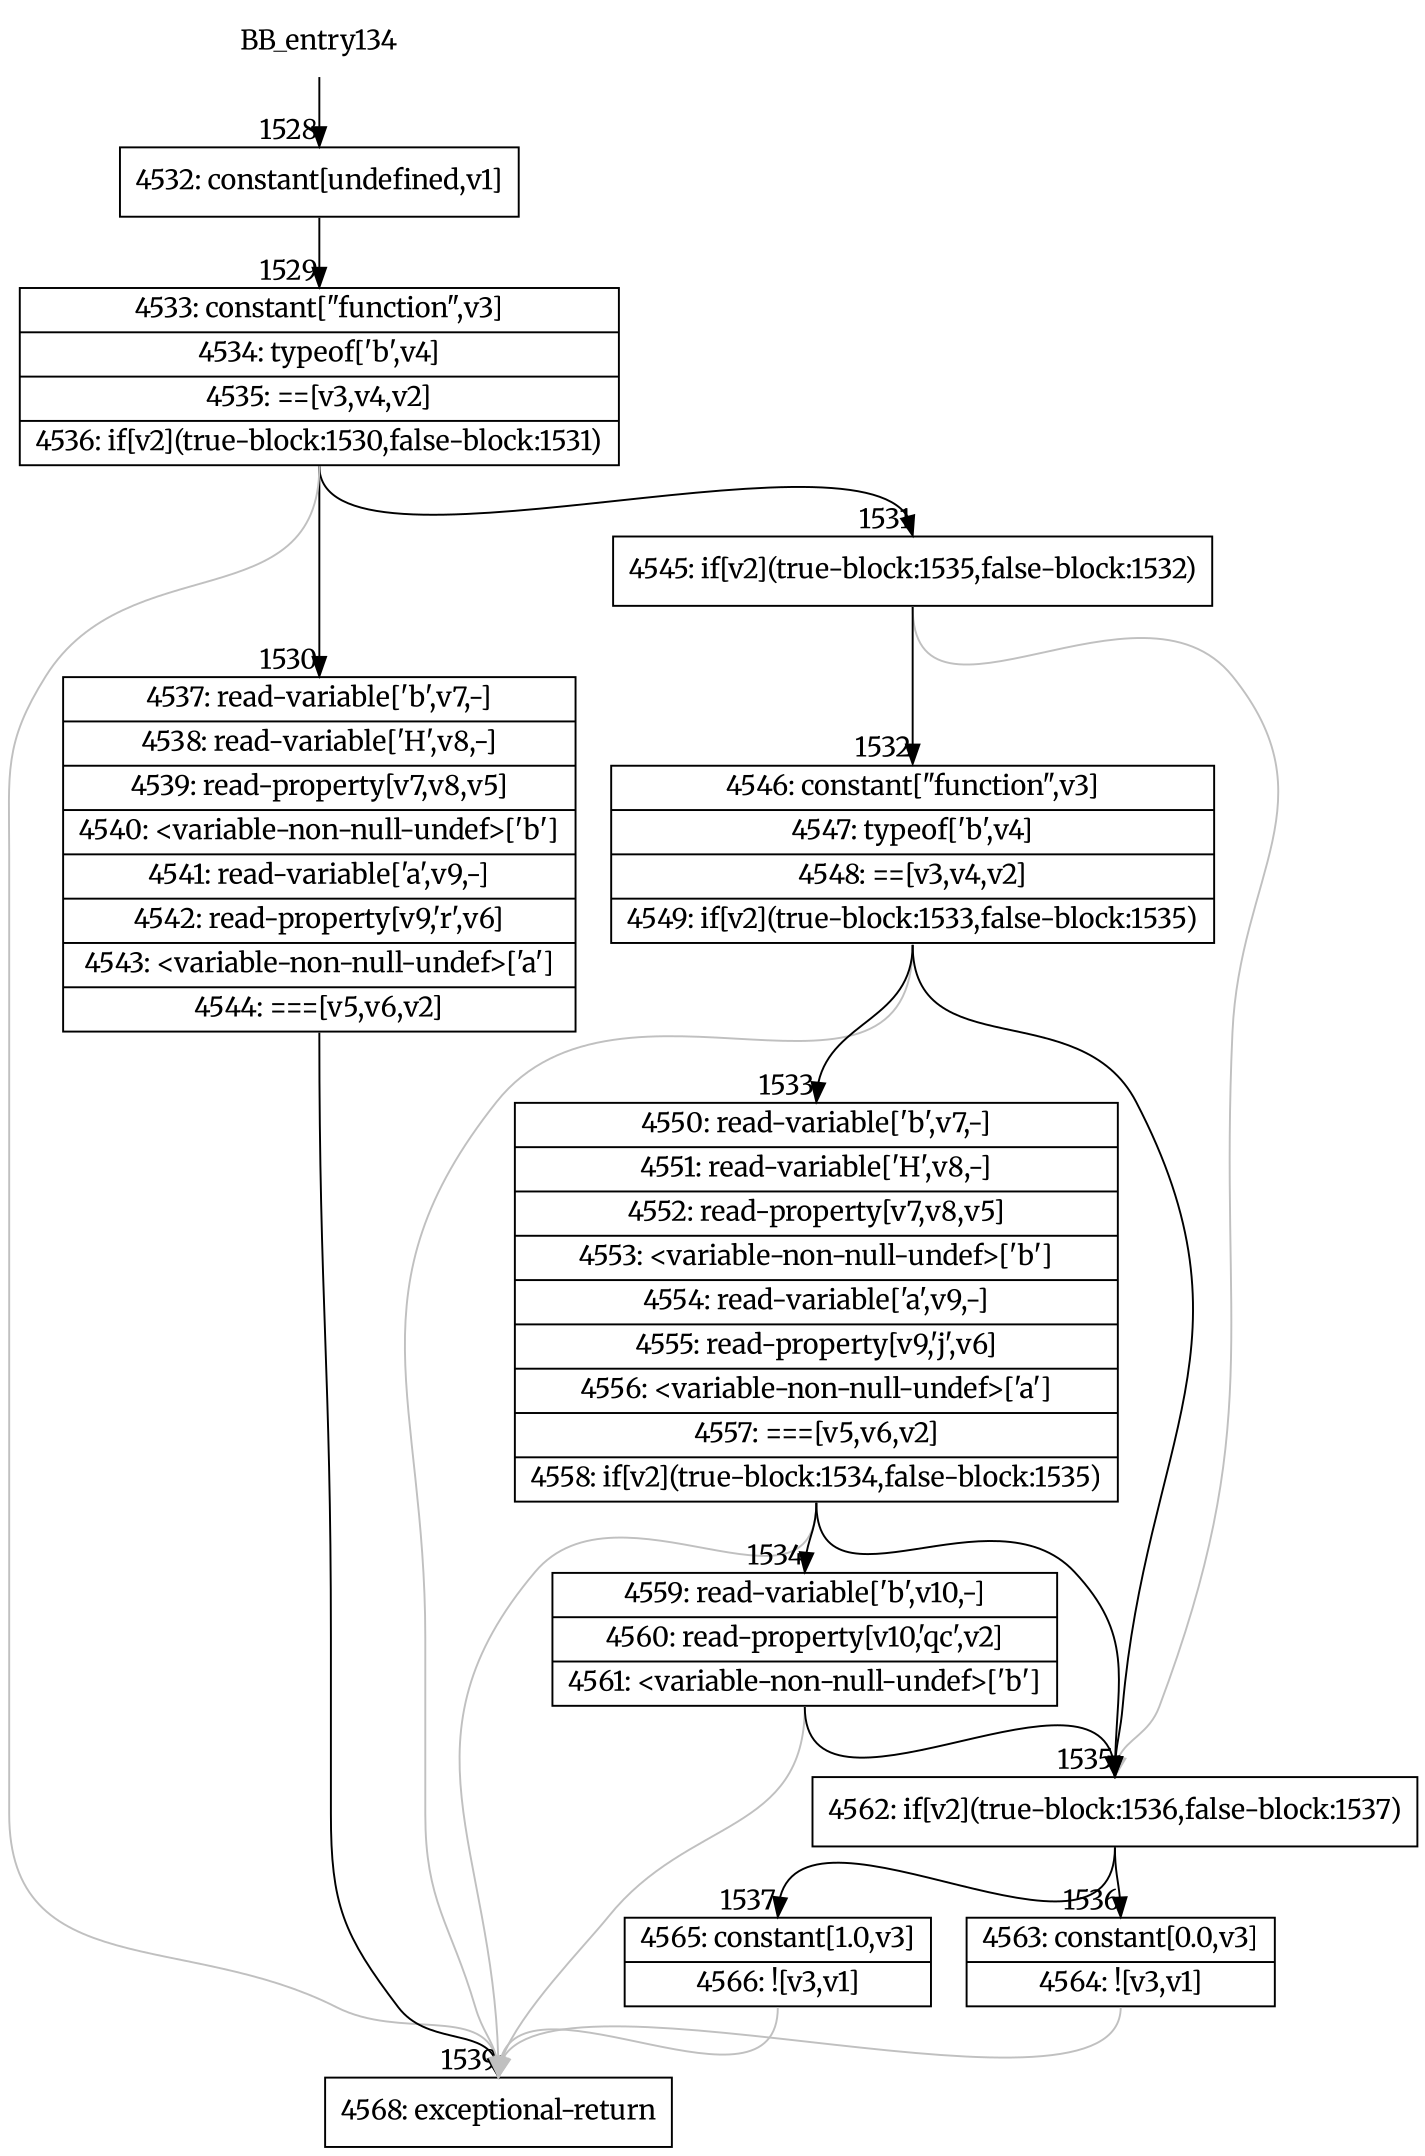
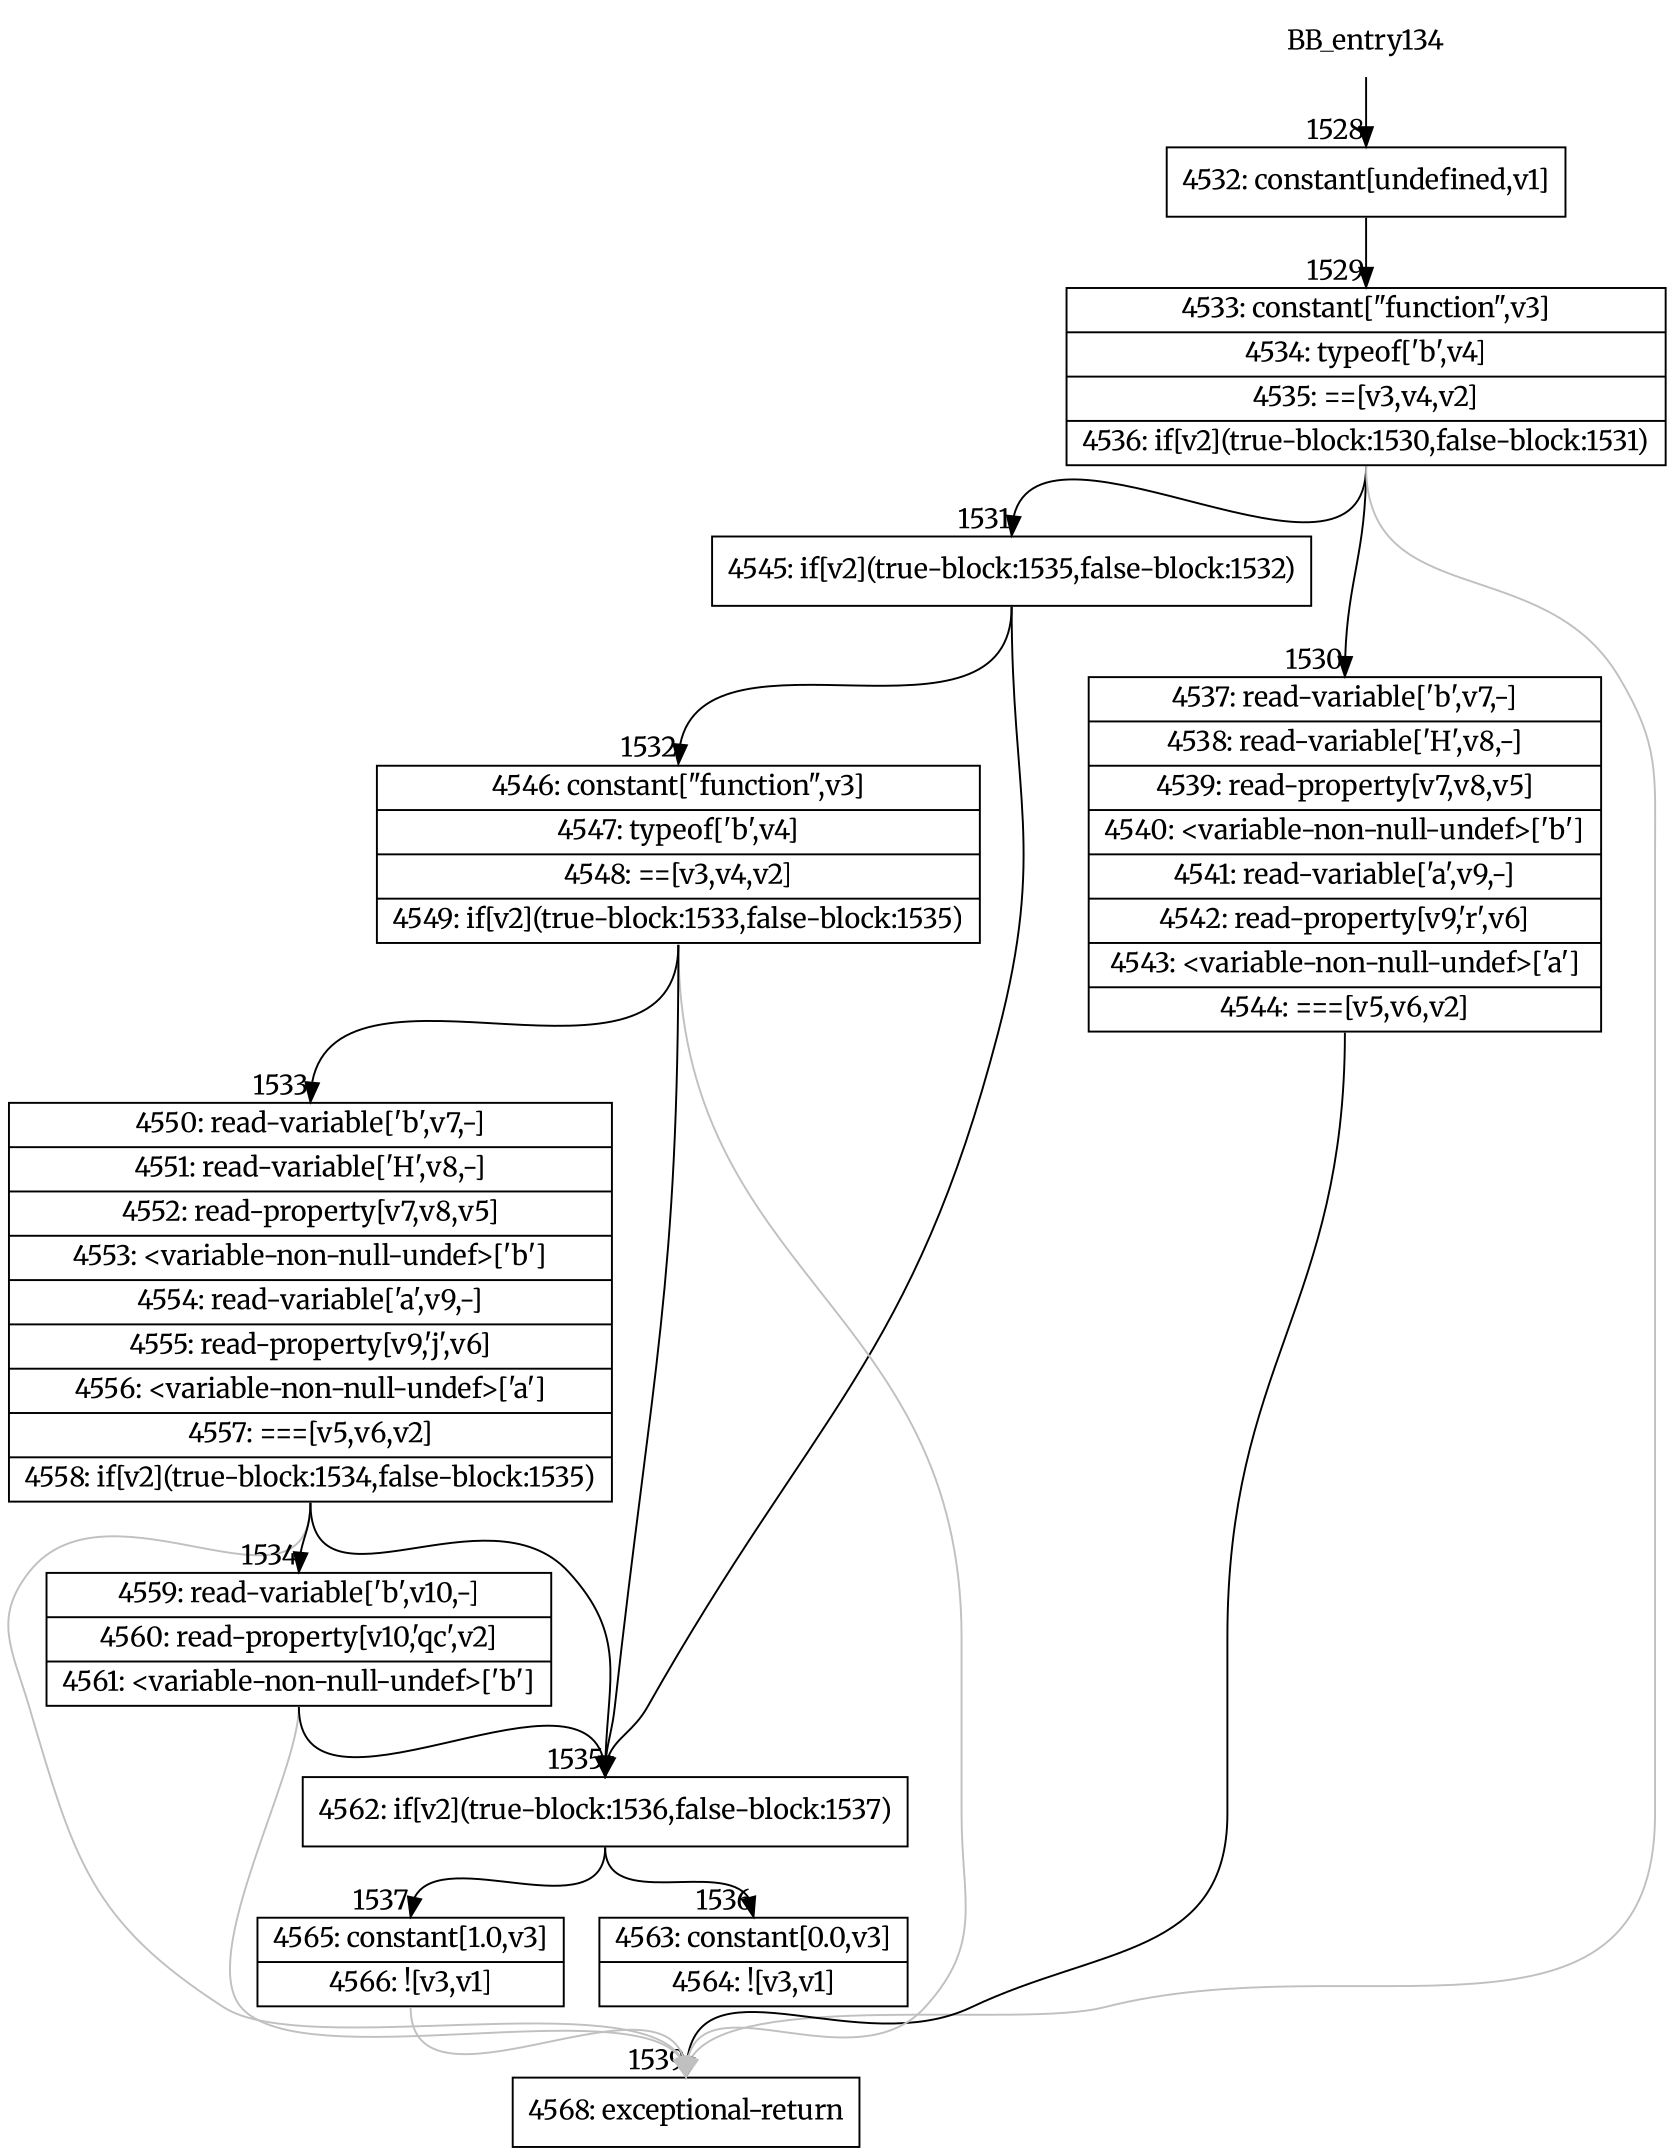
edge "4545: if[v2](true-block:1535,false-block:1532)" -> "4562: if[v2](true-block:1536,false-block:1537)": color gray -> black
edge "4563: constant[0.0,v3]" -> "4568: exceptional-return": removed
